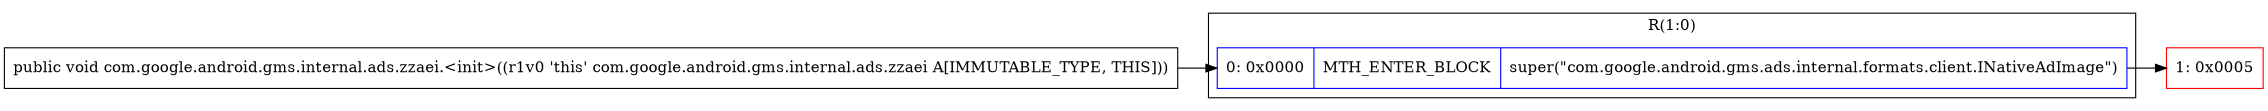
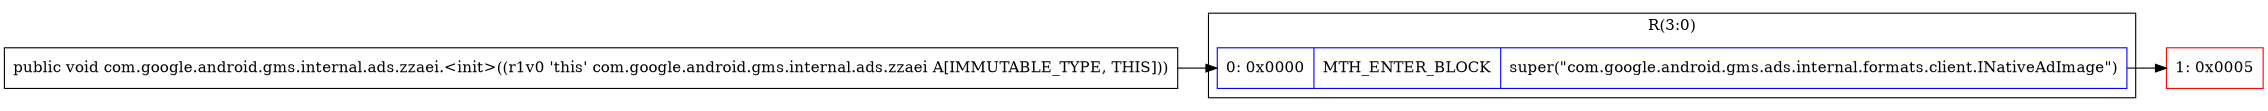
cluster "R(1:0)": label "R(1:0)" -> "R(3:0)"
